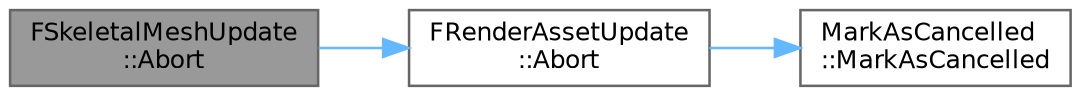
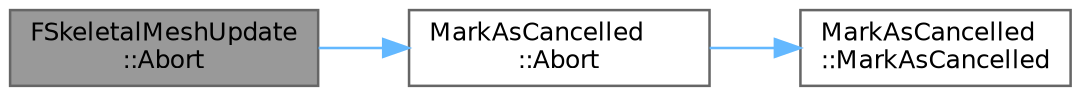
node "FRenderAssetUpdate ::Abort": label "FRenderAssetUpdate ::Abort" -> "MarkAsCancelled ::Abort"
